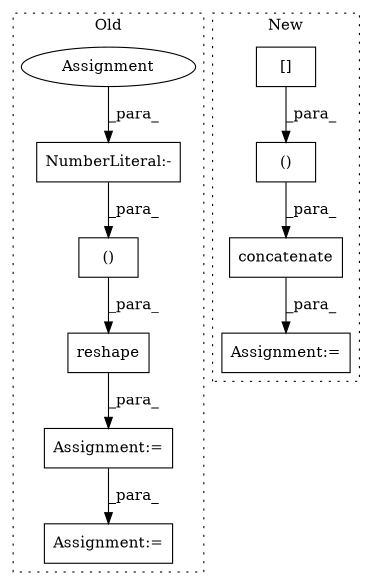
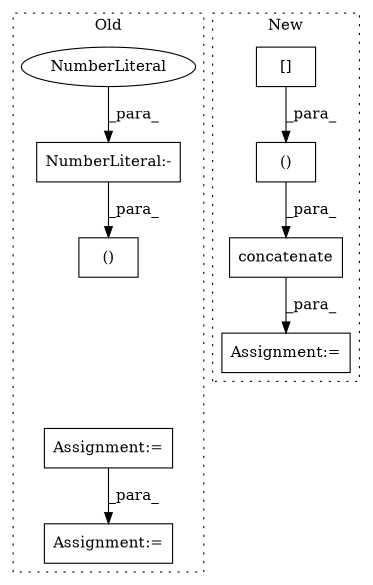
node "Assignment": label "Assignment" -> "NumberLiteral"
node "reshape": removed
